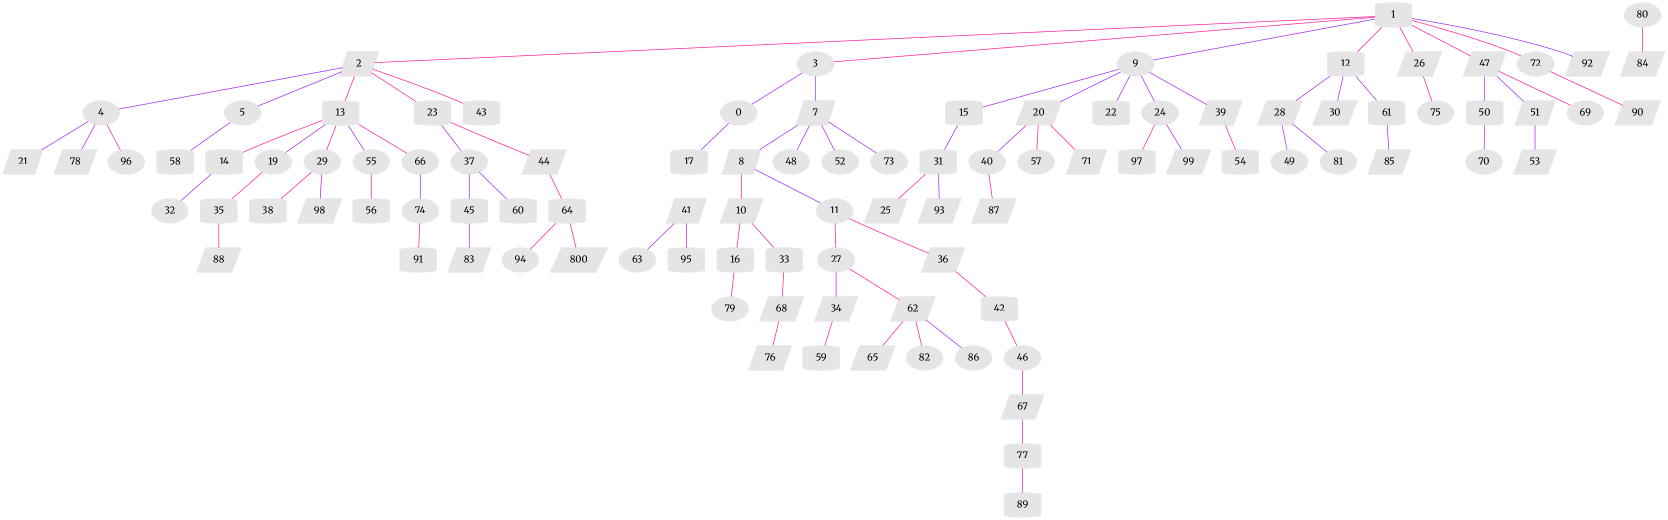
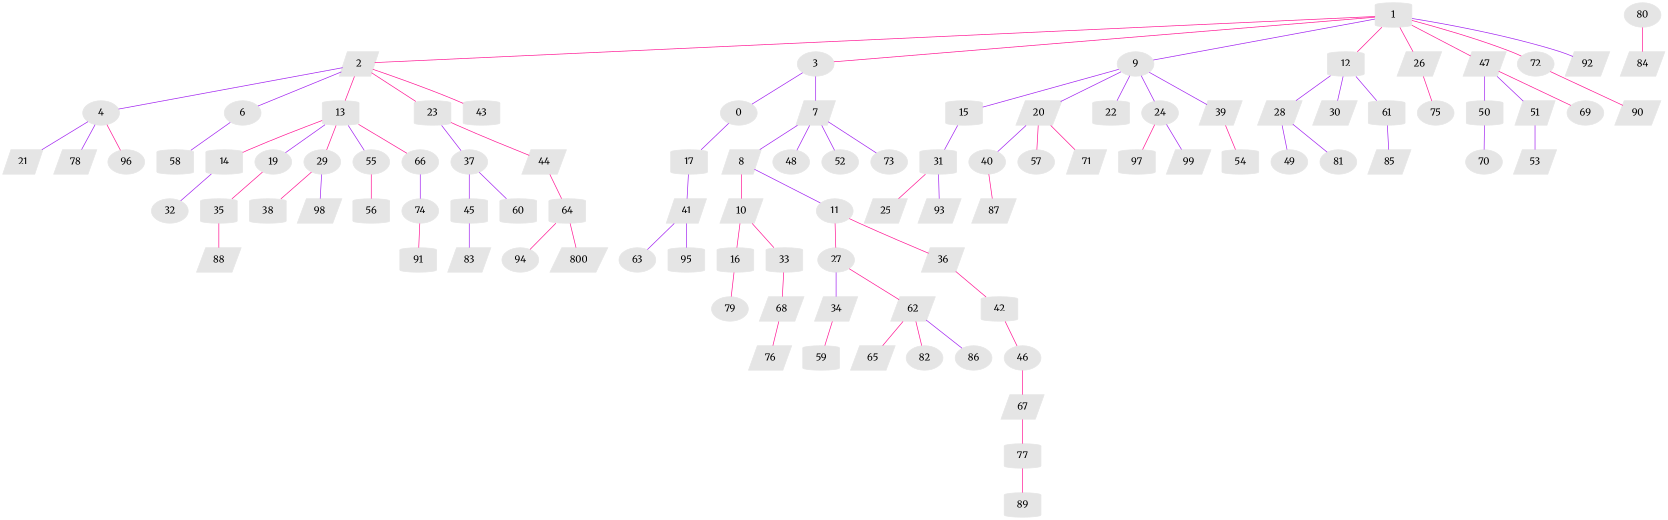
node "5": label "5" -> "6"
edge "17" -- "41": added
